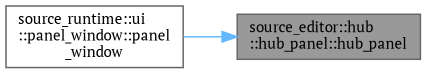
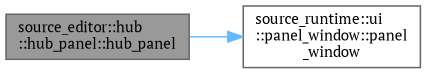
edge "source_runtime::ui ::panel_window::panel _window" -> "source_editor::hub ::hub_panel::hub_panel": reversed
